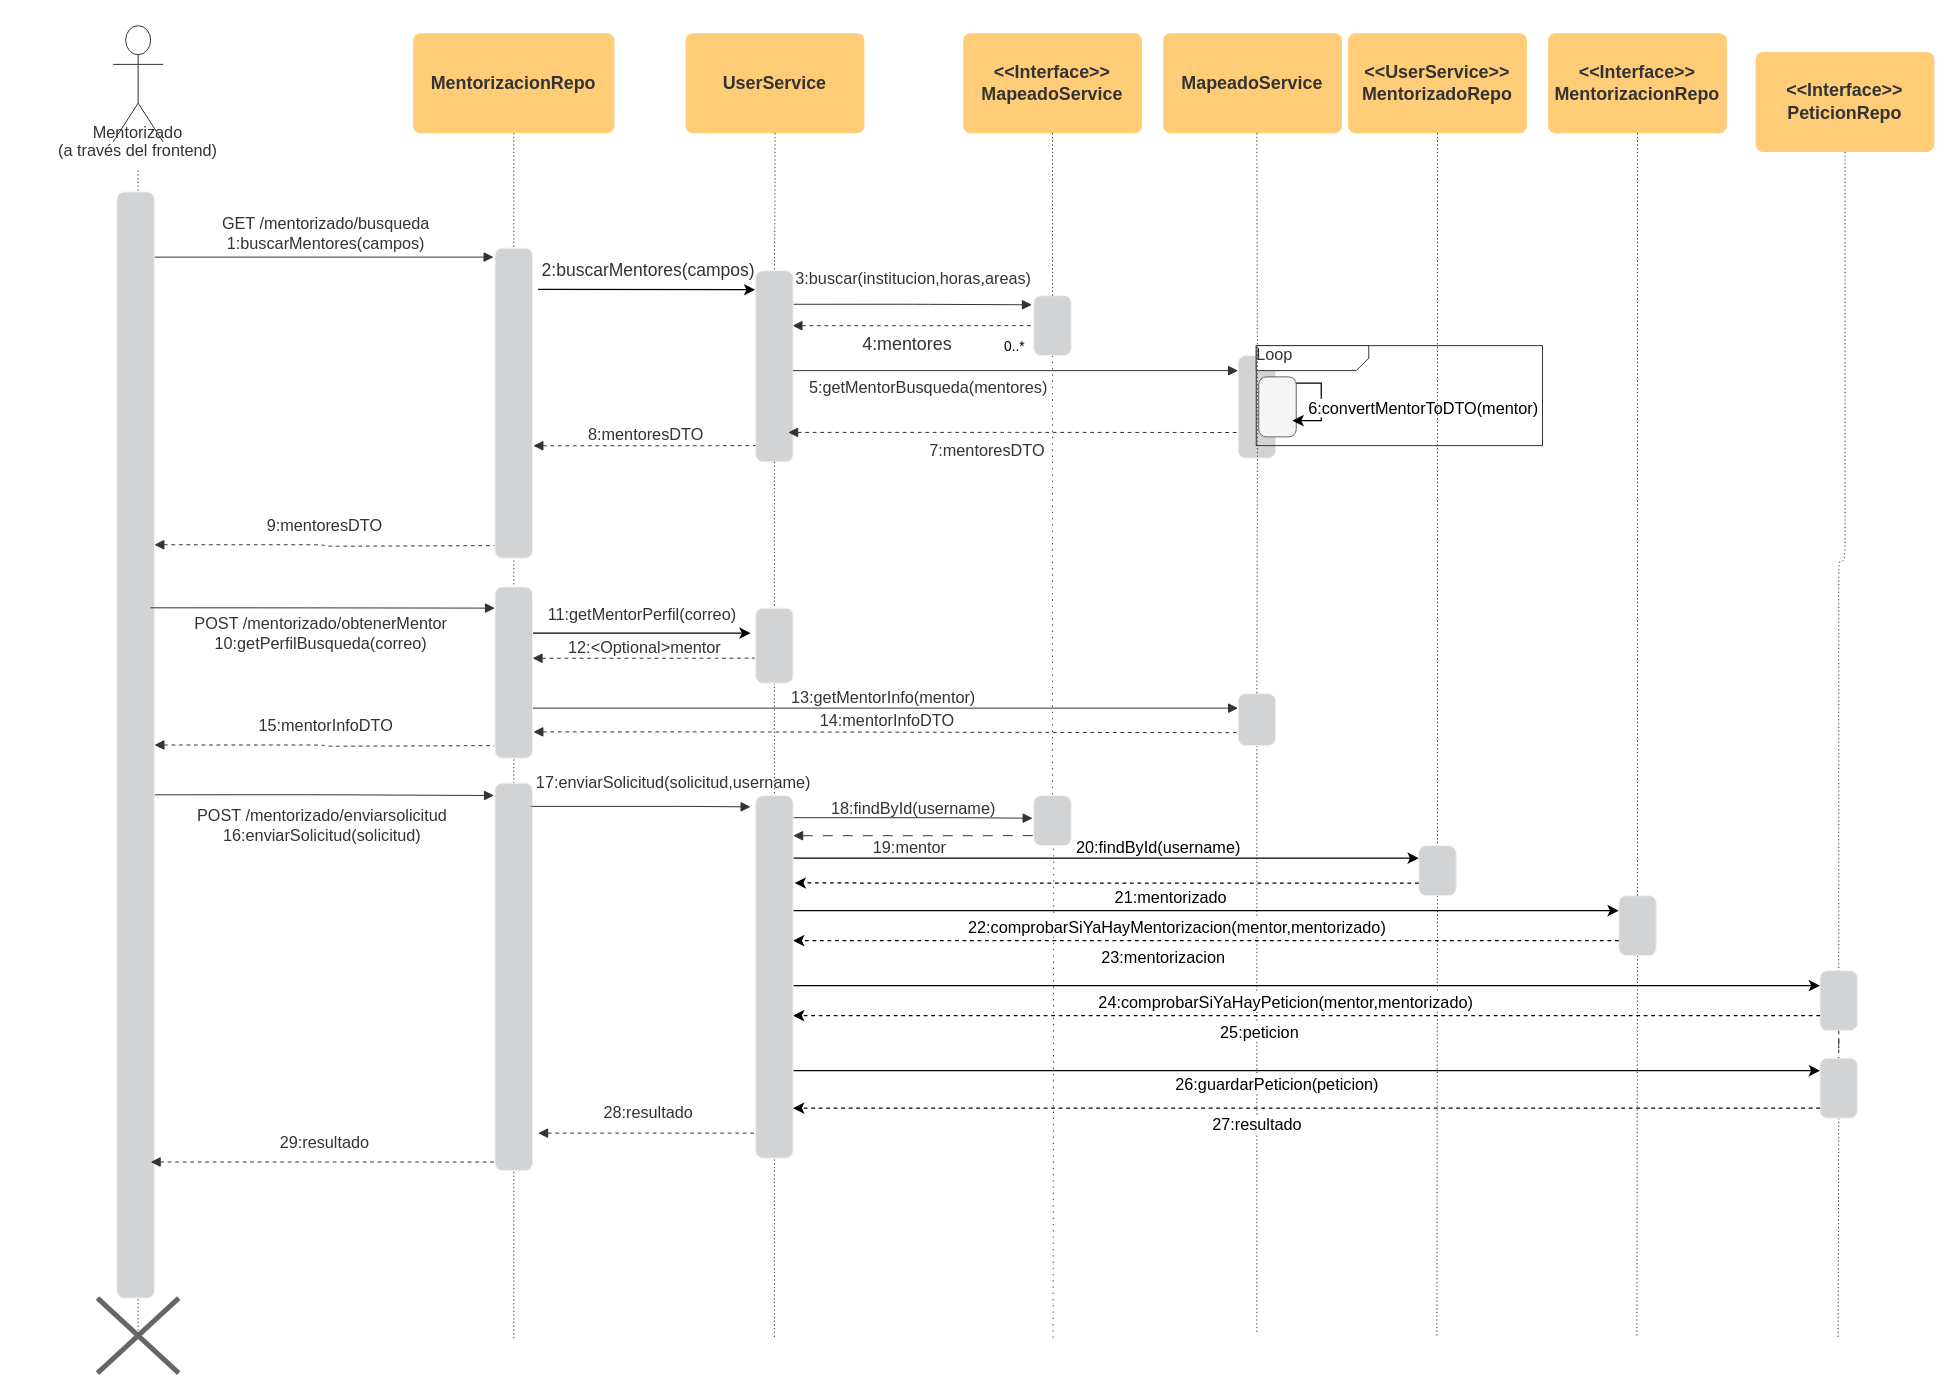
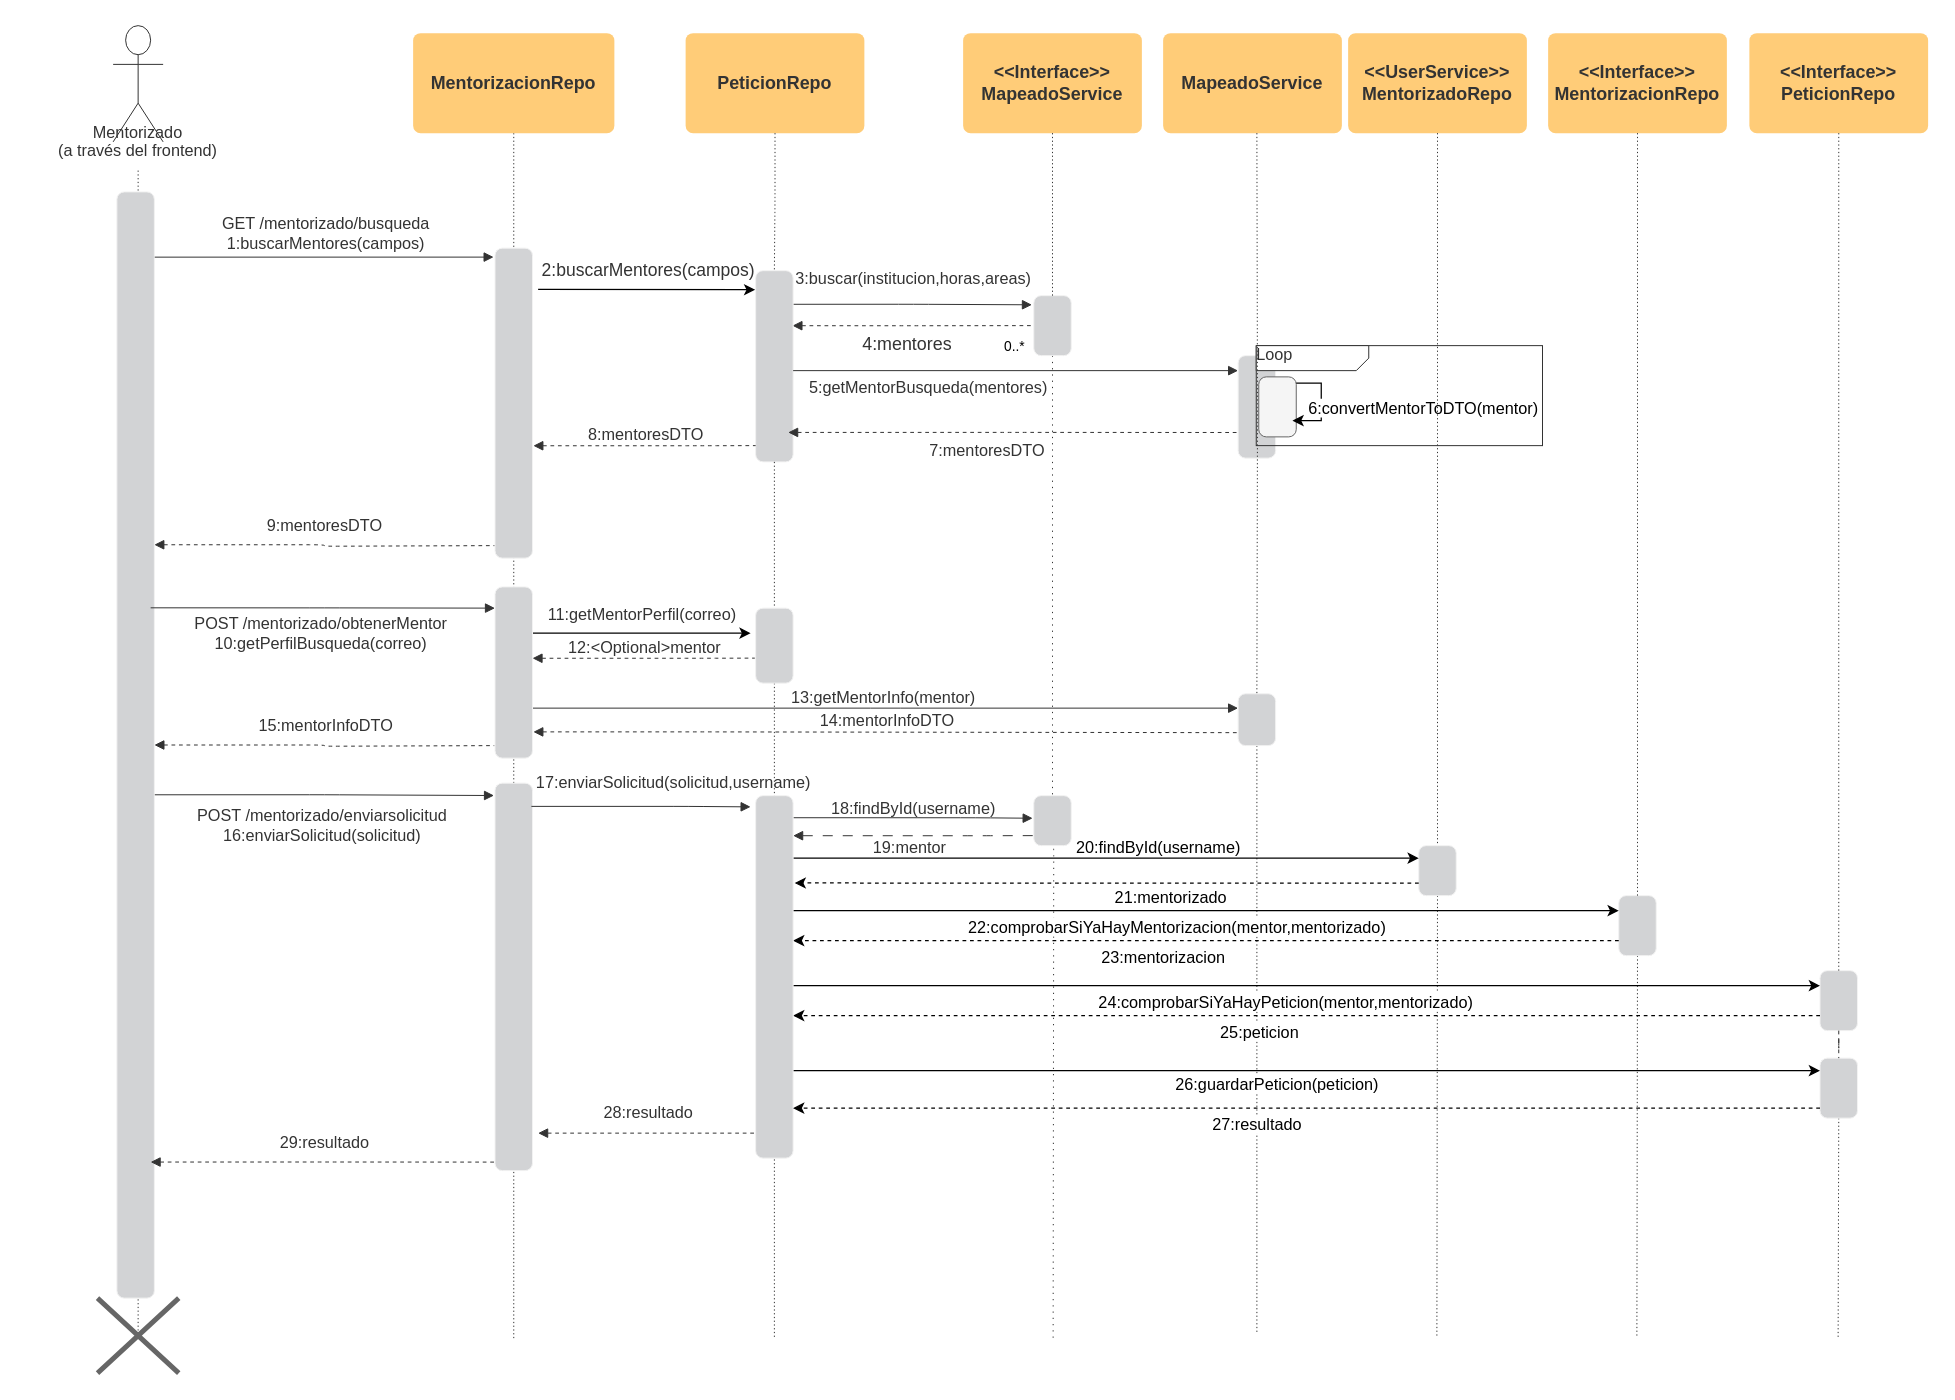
node "UserService": label "UserService" -> "PeticionRepo"
node "<<Interface>> PeticionRepo": moved (1845, 102) -> (1839, 83)
